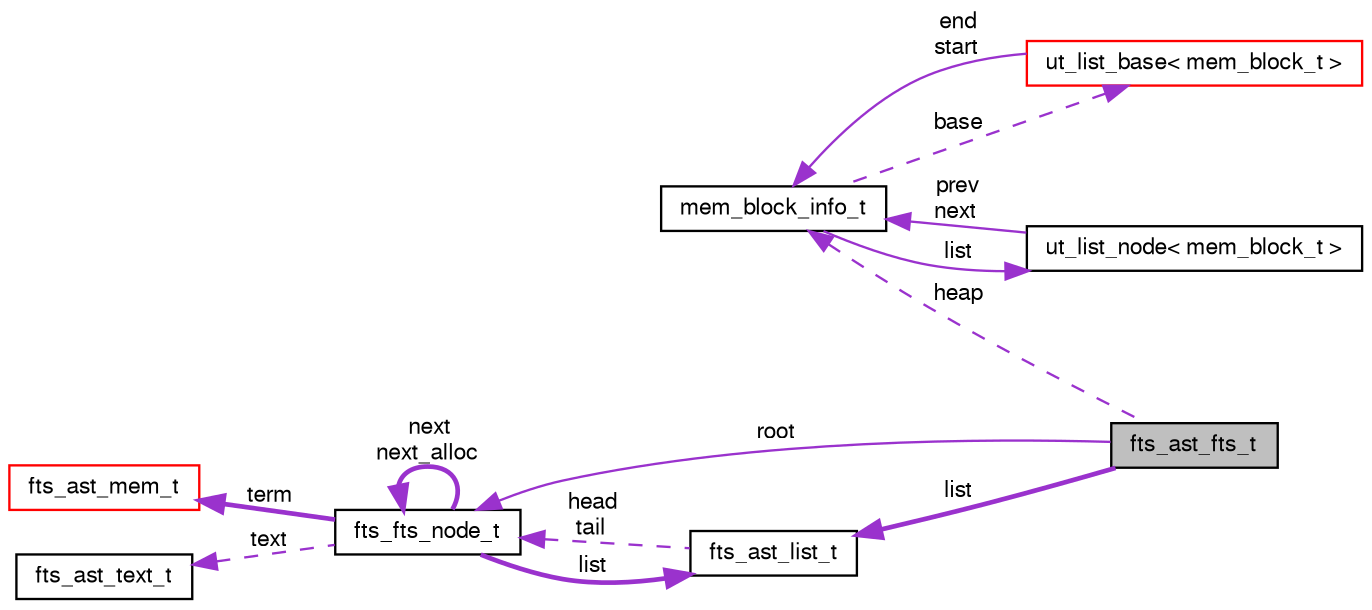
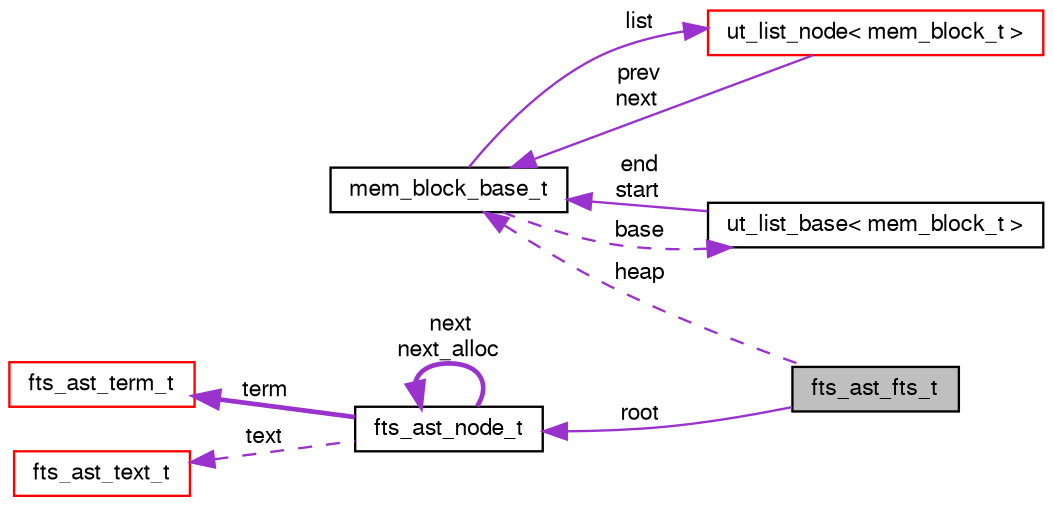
node "ut_list_base< mem_block_t >": color red -> black
node "mem_block_info_t": label "mem_block_info_t" -> "mem_block_base_t"
node "ut_list_node< mem_block_t >": color black -> red
node "fts_ast_mem_t": label "fts_ast_mem_t" -> "fts_ast_term_t"
node "fts_fts_node_t": label "fts_fts_node_t" -> "fts_ast_node_t"
node "fts_ast_list_t": removed
node "fts_ast_text_t": color black -> red
